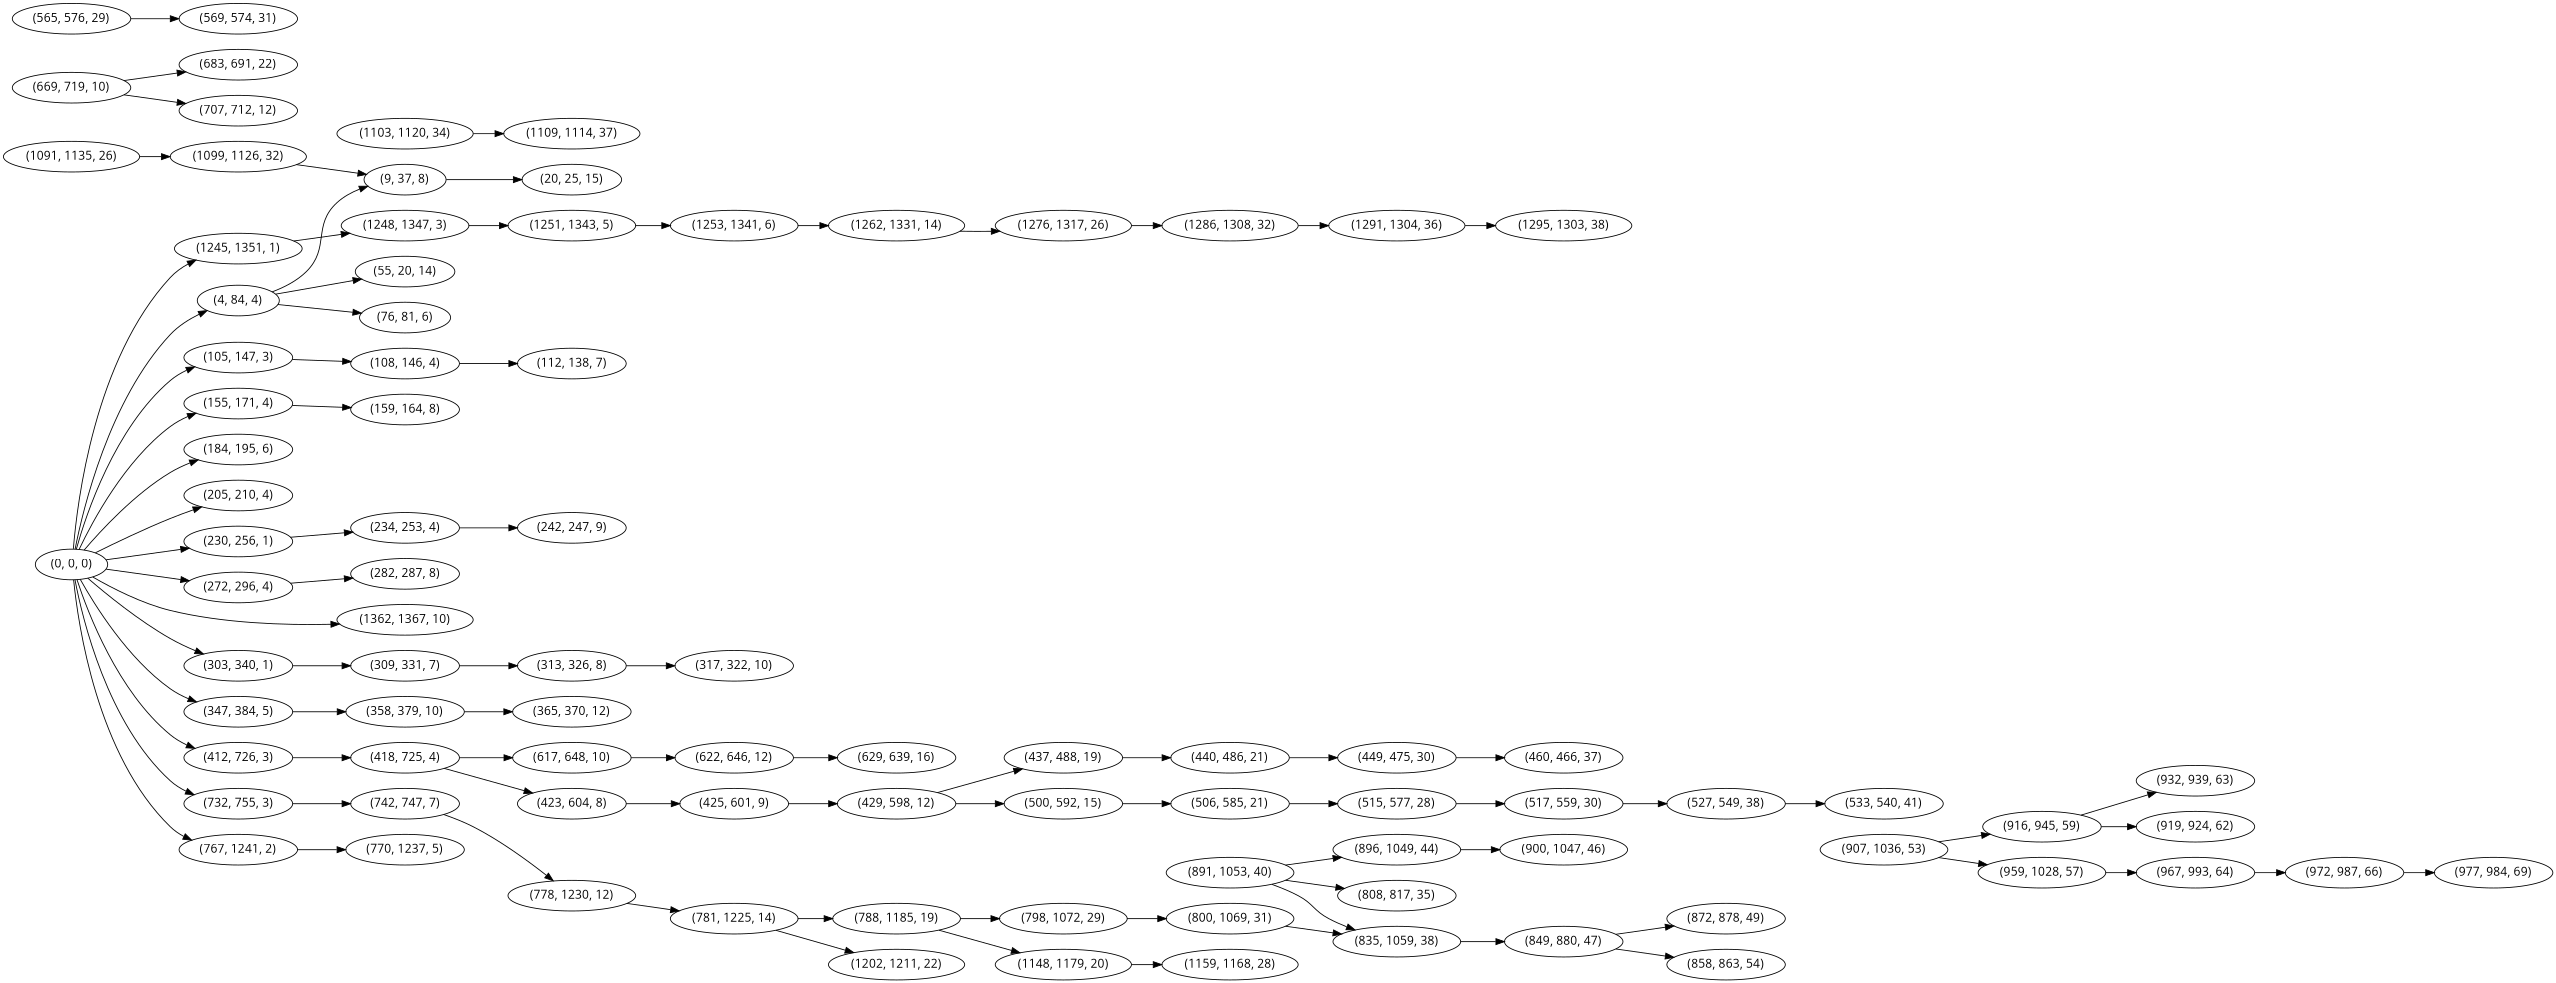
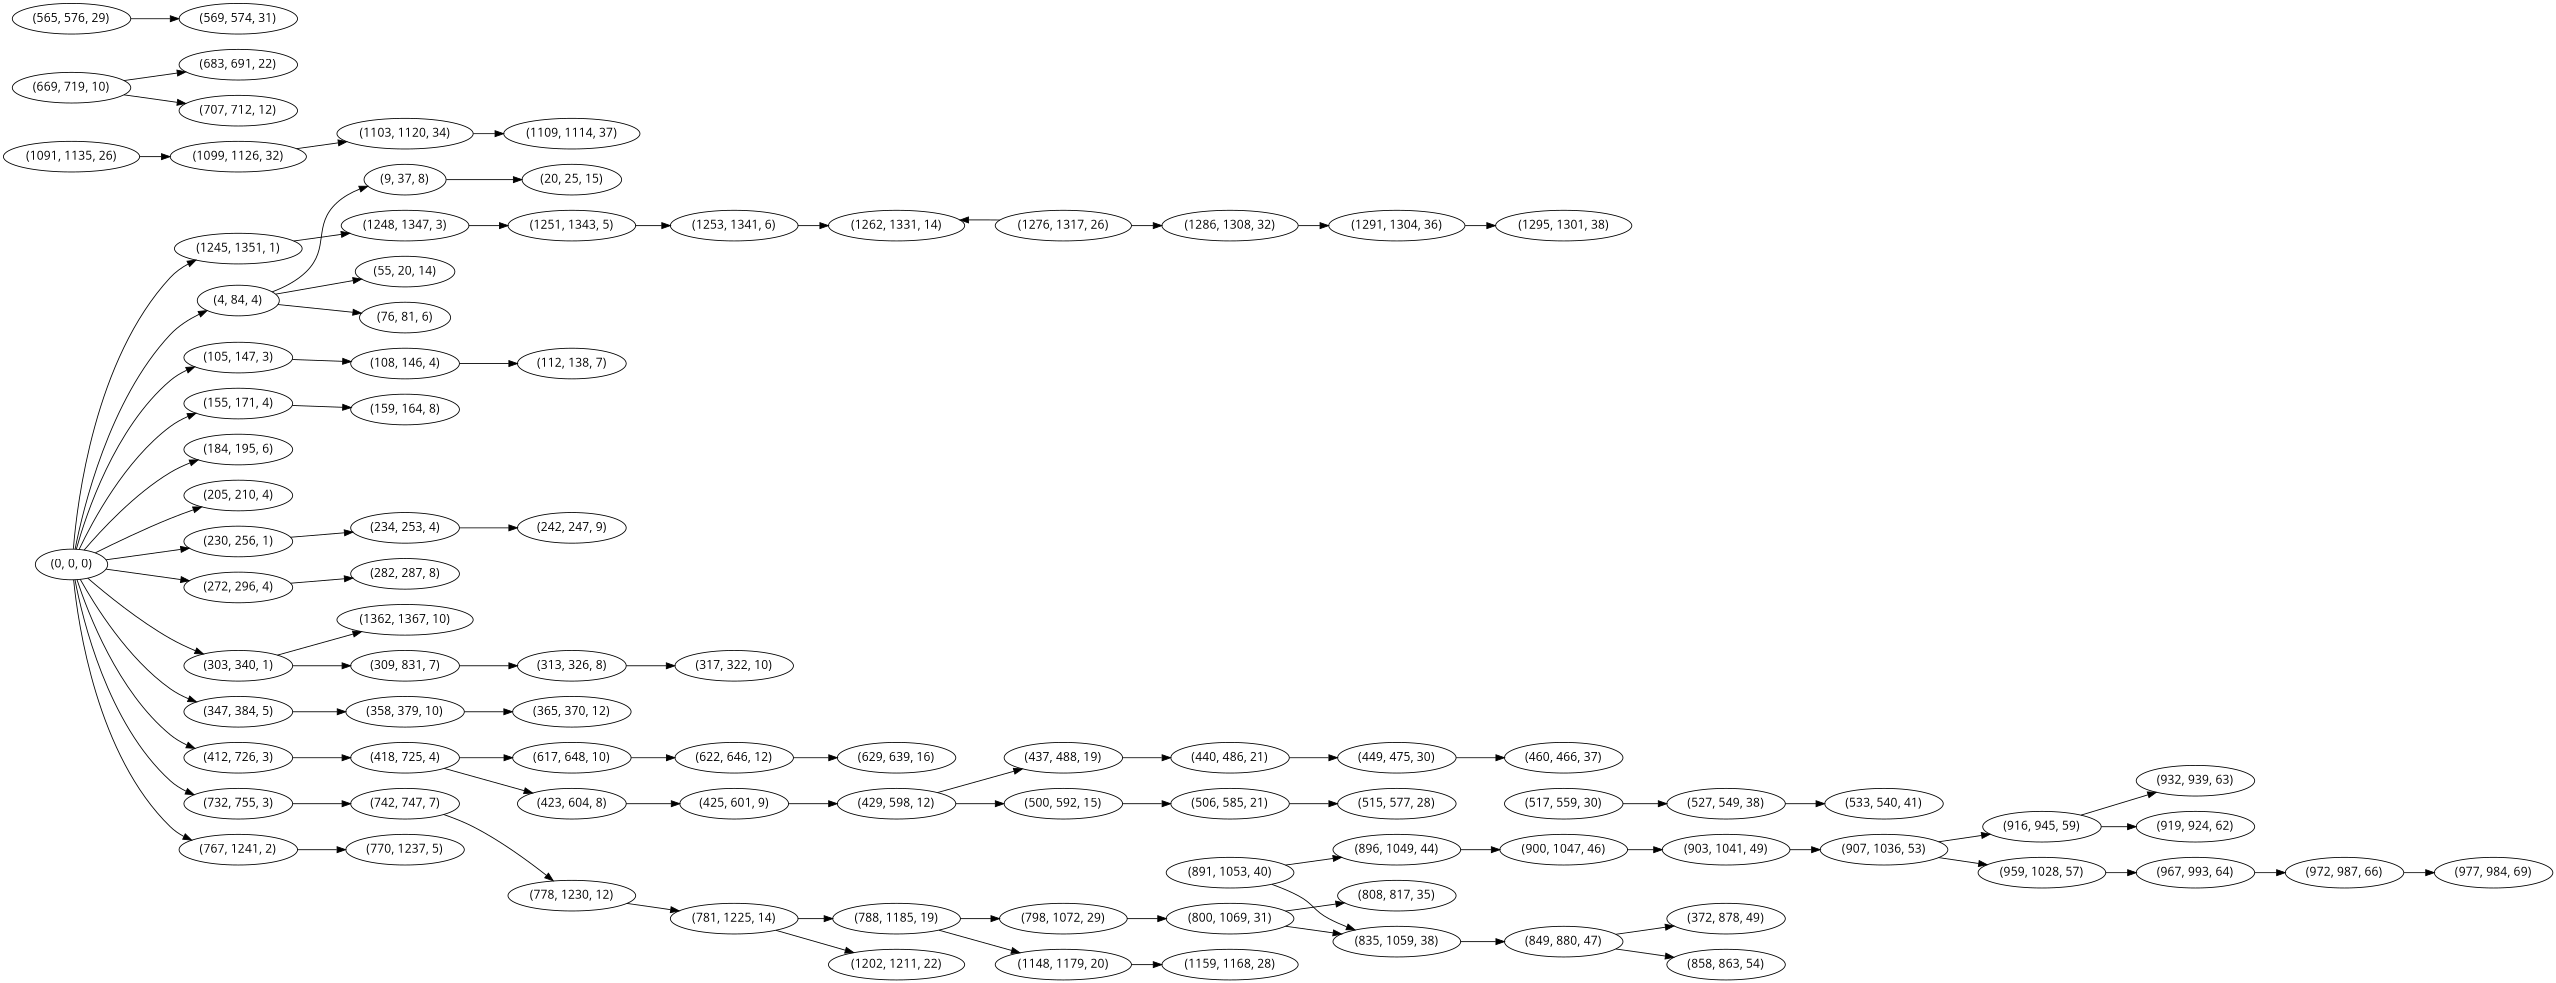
edge "(1099, 1126, 32)" -> "(9, 37, 8)": now "(1099, 1126, 32)" -> "(1103, 1120, 34)"
node "(1295, 1303, 38)": label "(1295, 1303, 38)" -> "(1295, 1301, 38)"
edge "(1262, 1331, 14)" -> "(1276, 1317, 26)": reversed
edge "(0, 0, 0)" -> "(1362, 1367, 10)": now "(303, 340, 1)" -> "(1362, 1367, 10)"
node "(309, 331, 7)": label "(309, 331, 7)" -> "(309, 831, 7)"
edge "(515, 577, 28)" -> "(517, 559, 30)": removed
node "(903, 1041, 49)": added
edge "(891, 1053, 40)" -> "(808, 817, 35)": now "(800, 1069, 31)" -> "(808, 817, 35)"
node "(872, 878, 49)": label "(872, 878, 49)" -> "(372, 878, 49)"
